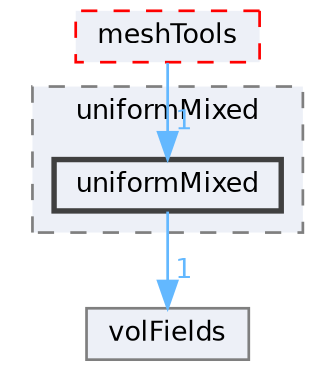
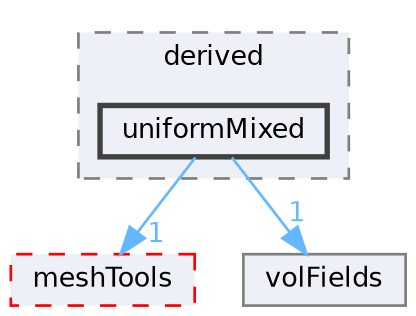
edge "meshTools" -> "uniformMixed": reversed
cluster "uniformMixed": label "uniformMixed" -> "derived"
